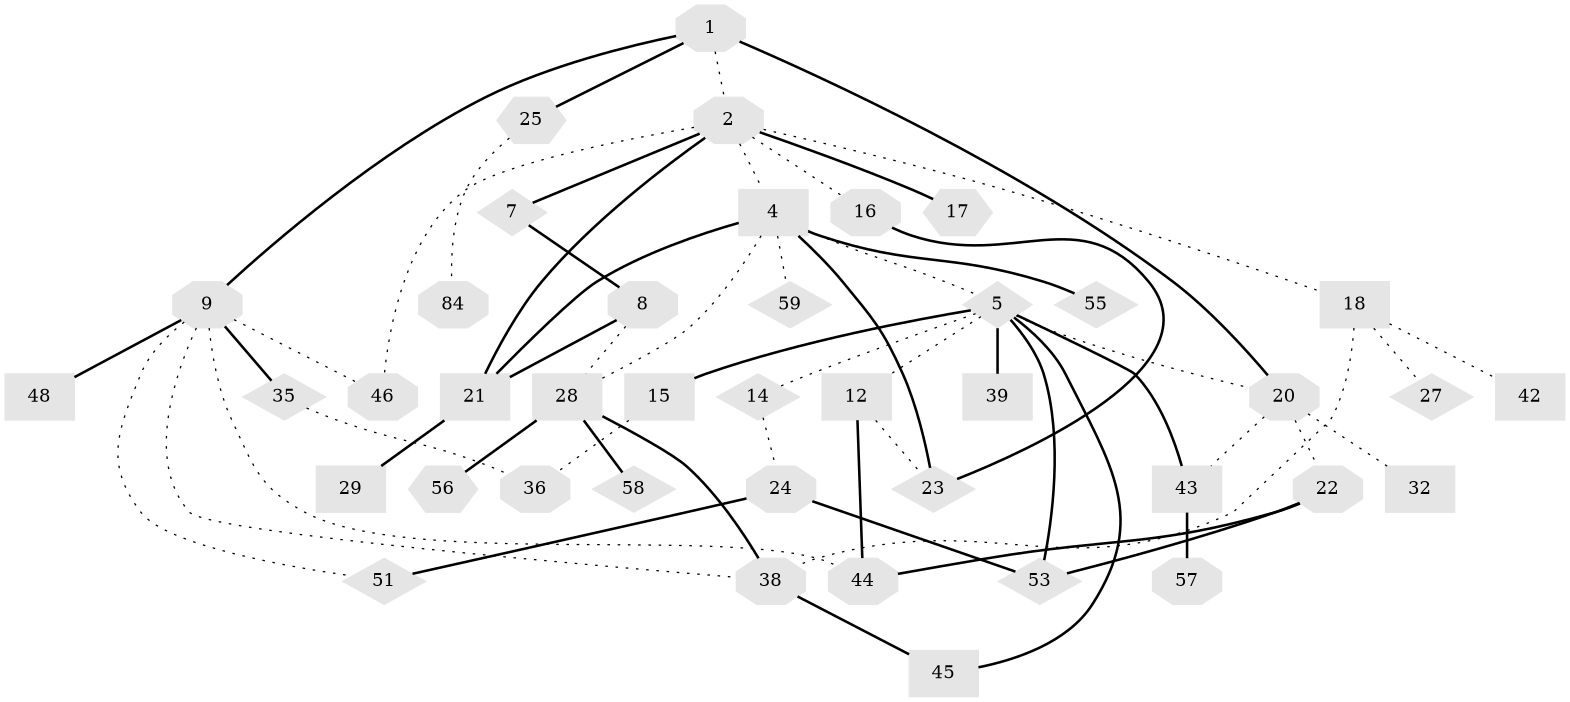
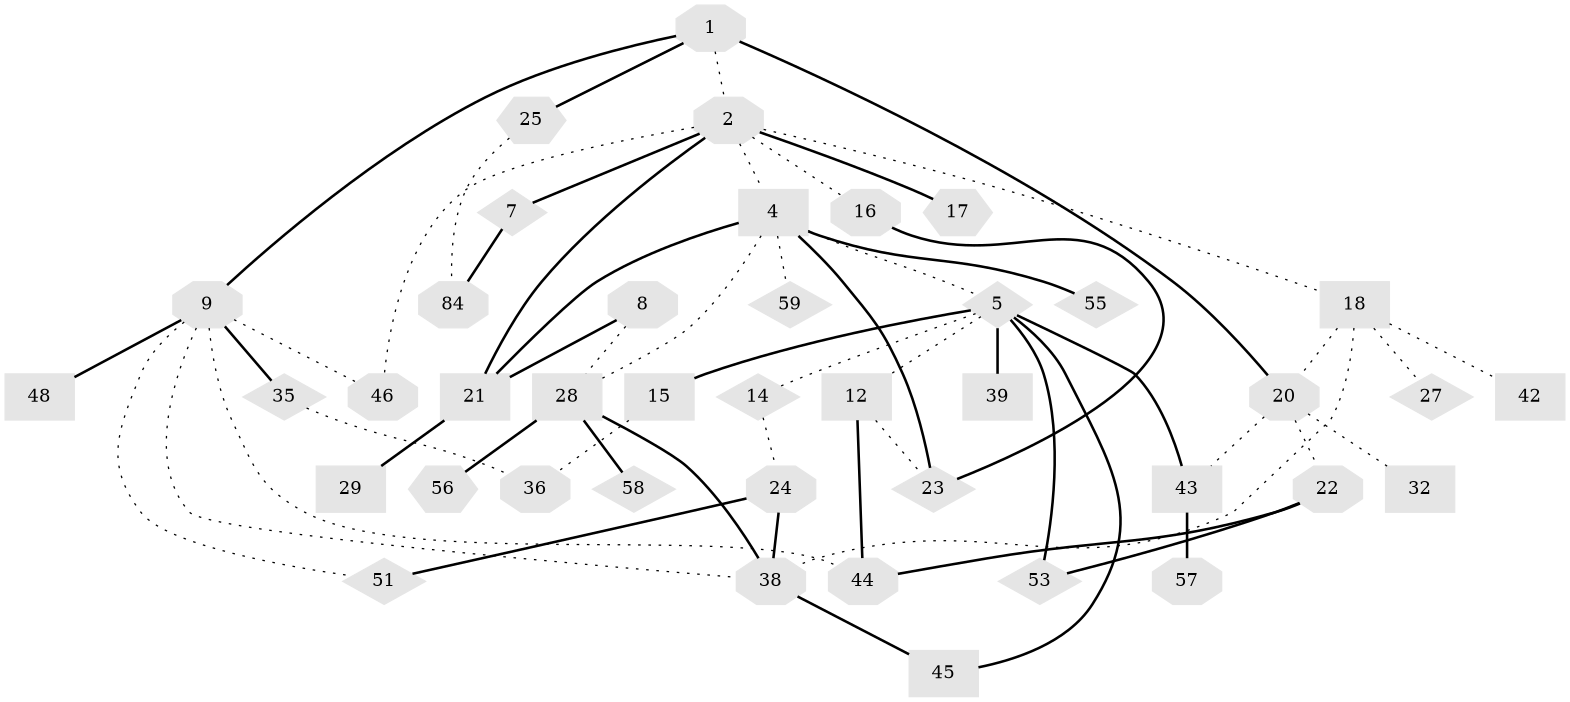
edge "7" -- "8": now "7" -- "84"
edge "5" -- "20": now "18" -- "20"
edge "24" -- "53": now "24" -- "38"
